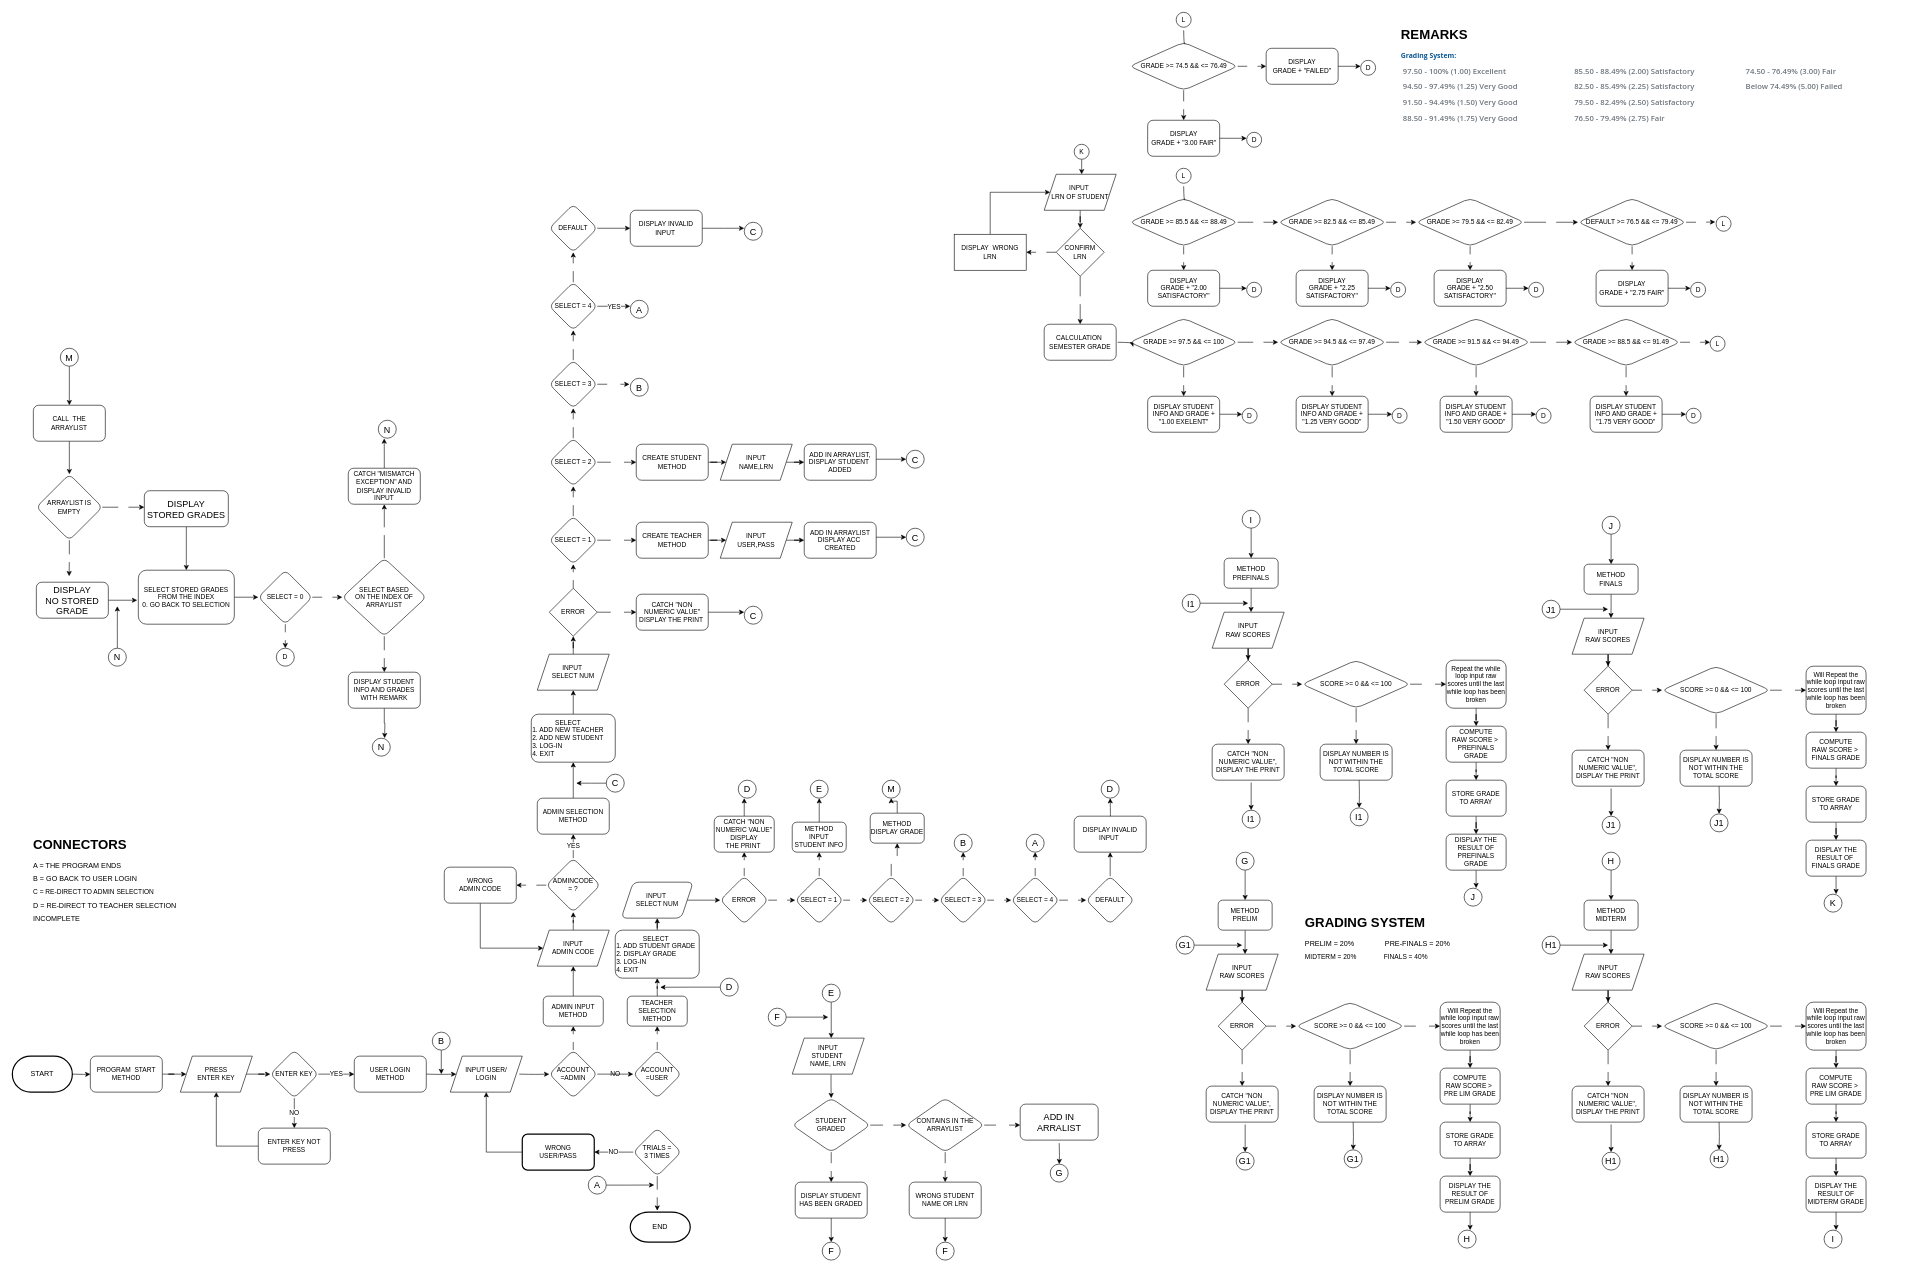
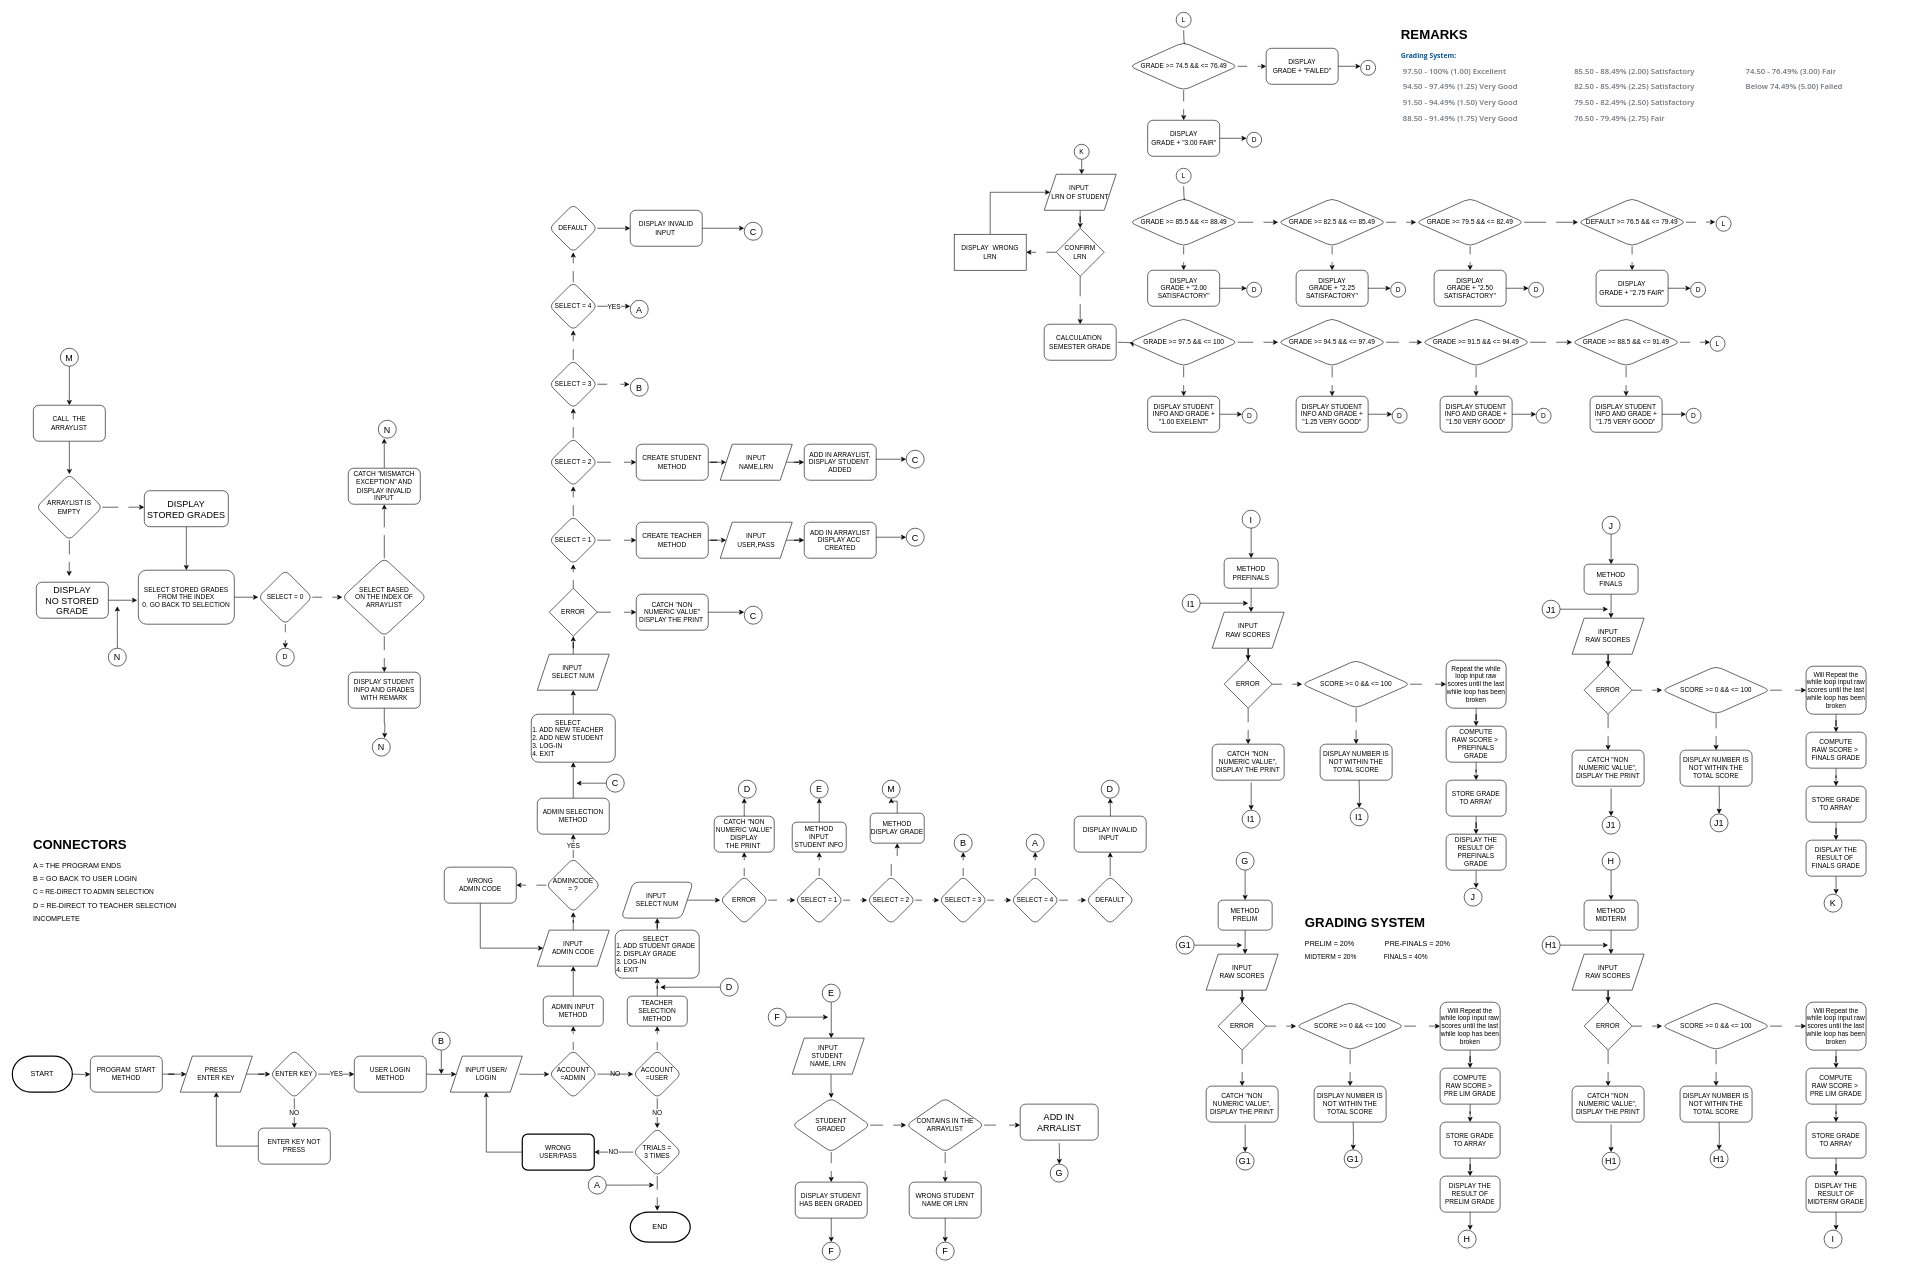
edge "ACCOUNT=USER" -> "TRIALS = 3 TIMES": added, label "NO"
